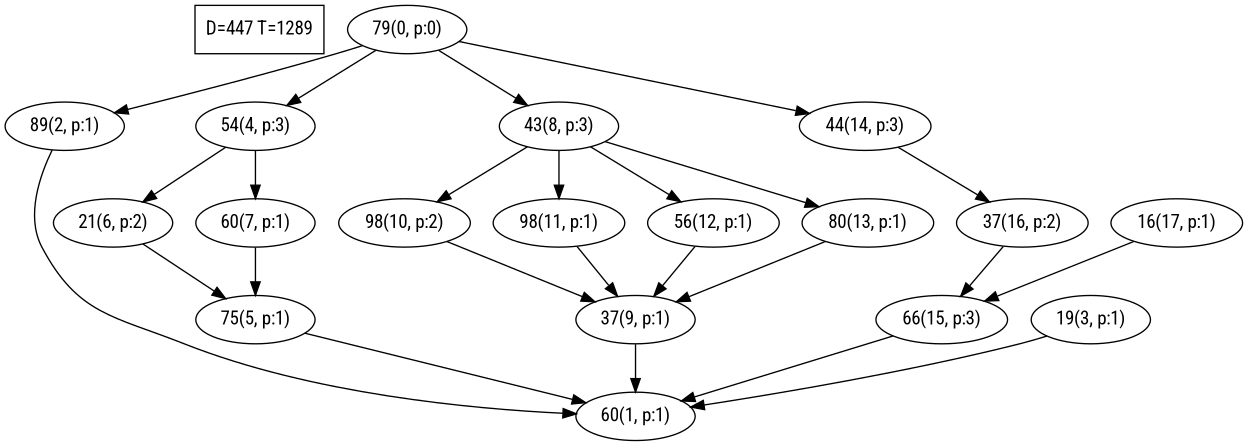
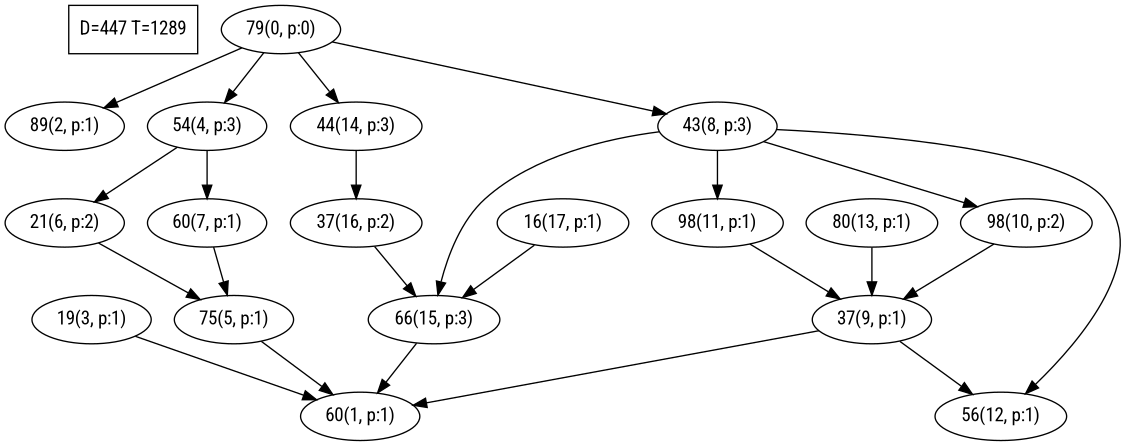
edge "43(8, p:3)" -> "80(13, p:1)": now "43(8, p:3)" -> "66(15, p:3)"
edge "56(12, p:1)" -> "37(9, p:1)": reversed
edge "89(2, p:1)" -> "60(1, p:1)": removed
